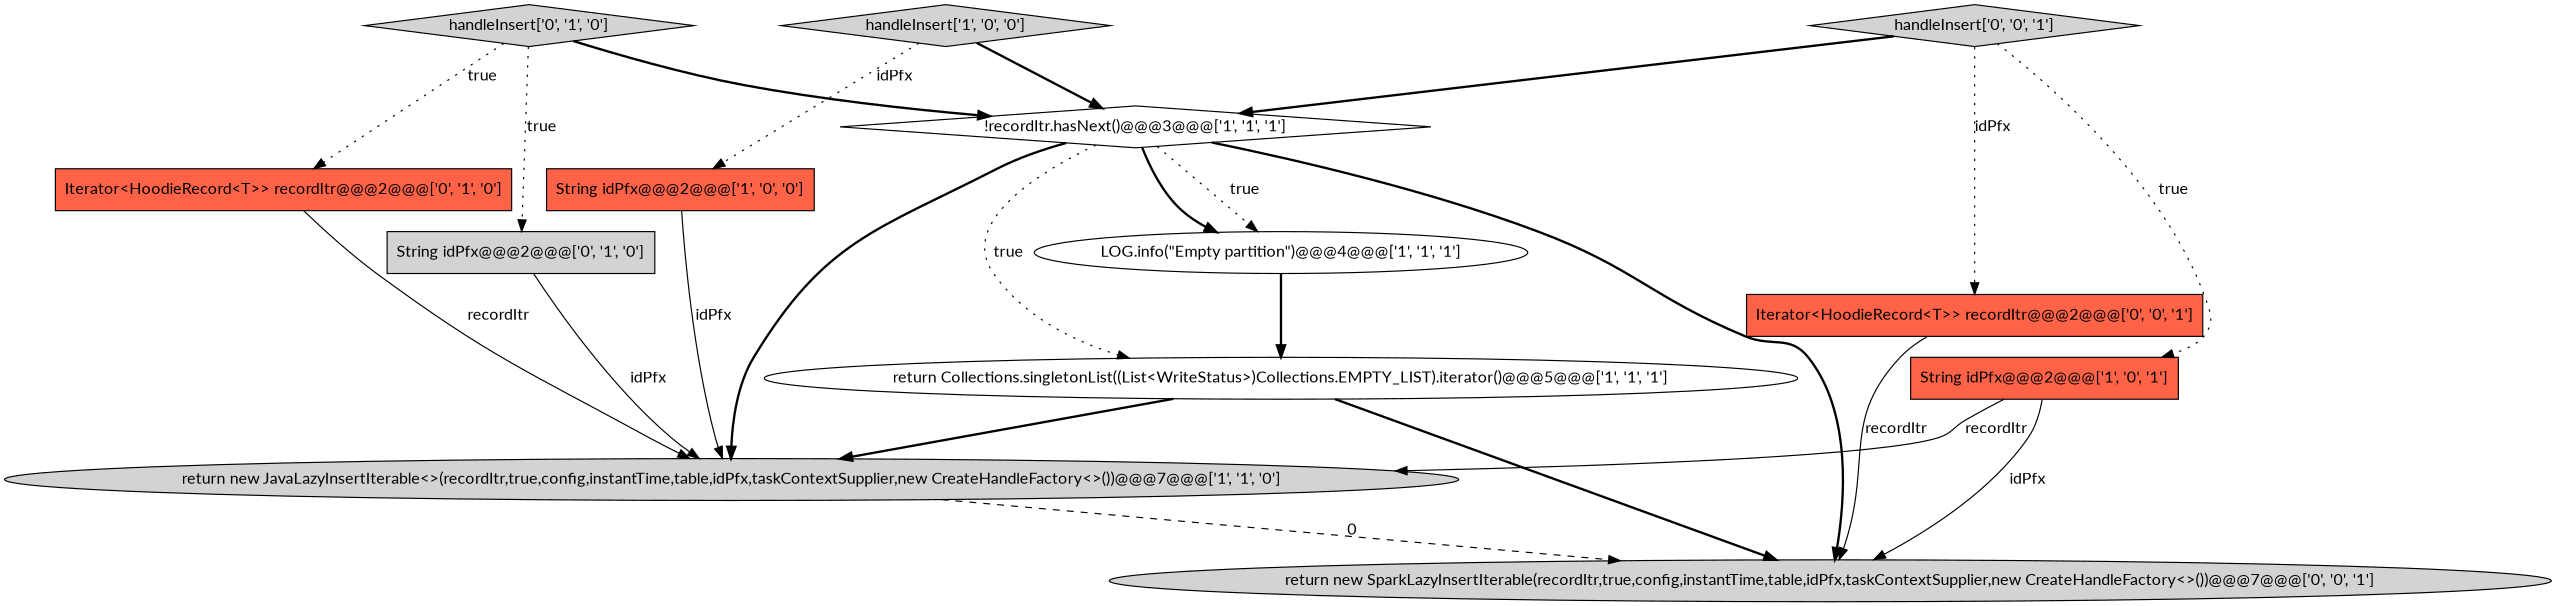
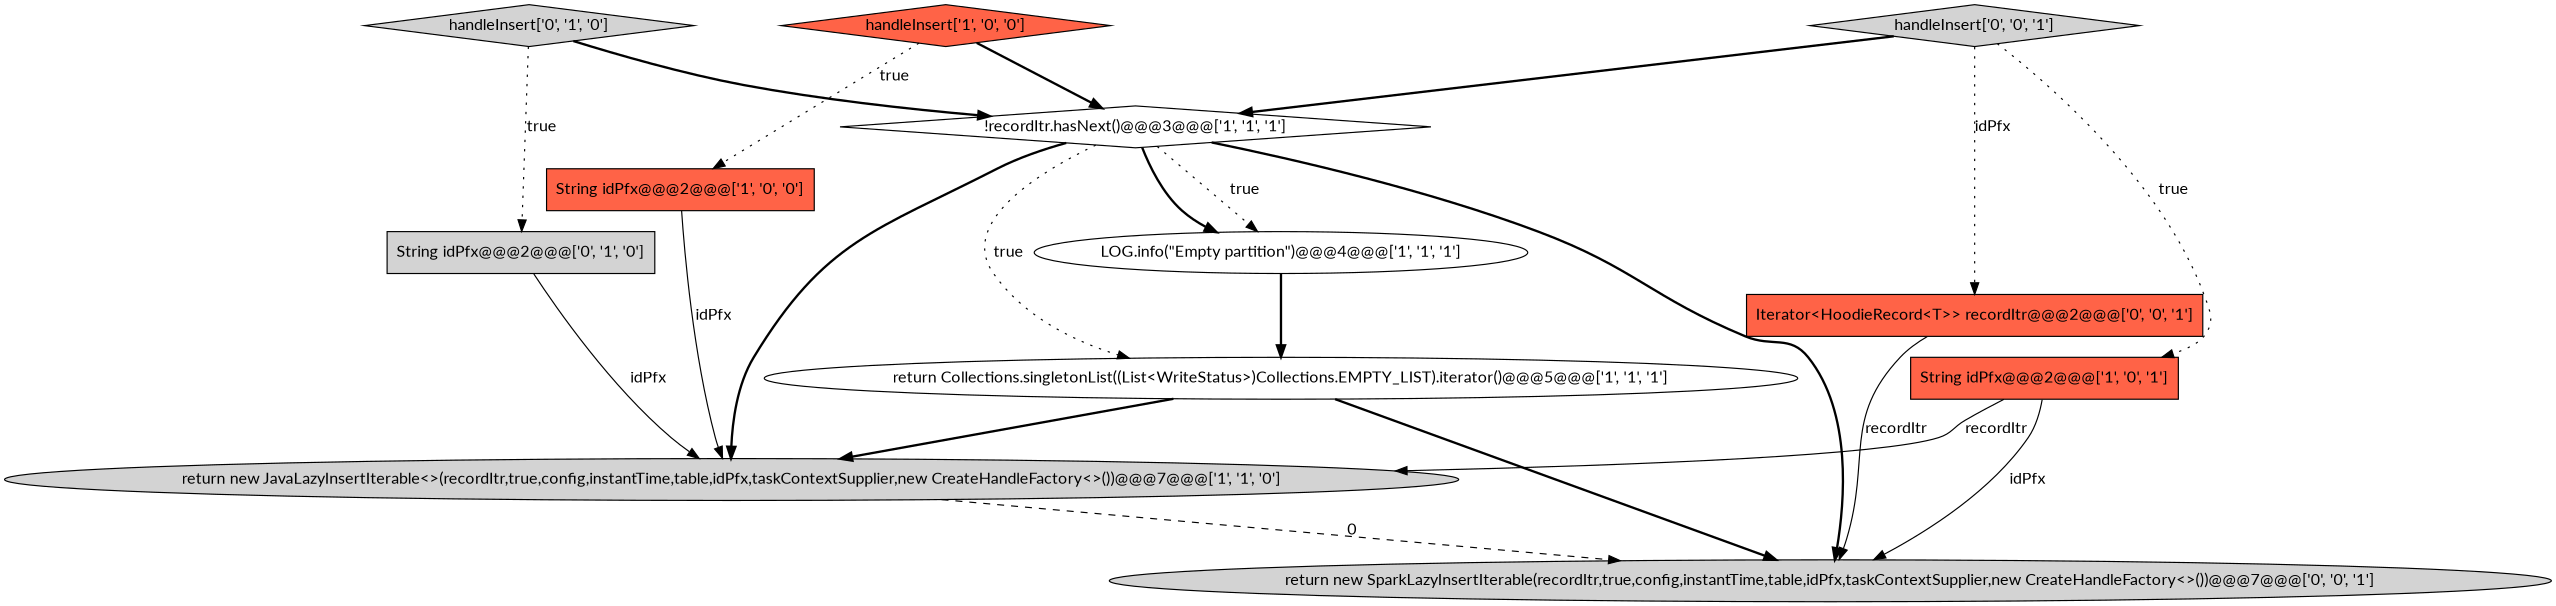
node "handleInsert['1', '0', '0']": fillcolor lightgray -> tomato
edge "handleInsert['1', '0', '0']" -> "String idPfx@@@2@@@['1', '0', '0']": label "idPfx" -> "true"
node "Iterator<HoodieRecord<T>> recordItr@@@2@@@['0', '1', '0']": removed
